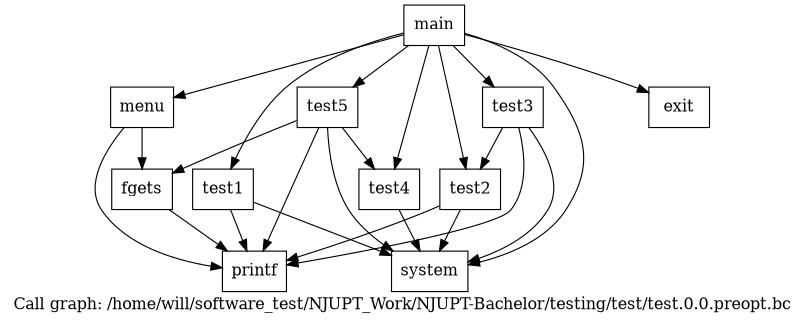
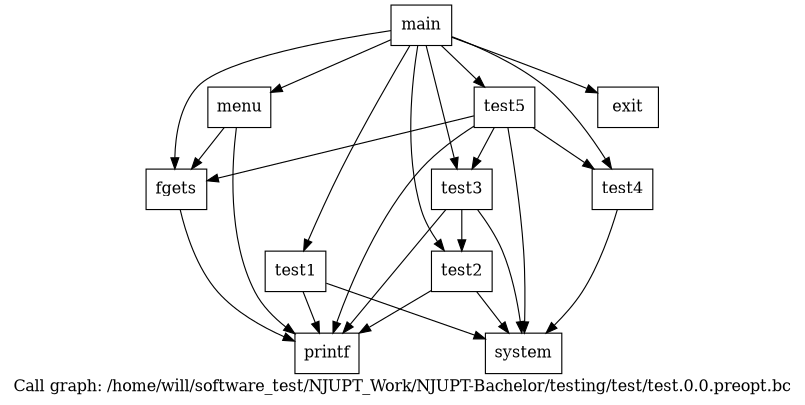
edge "test5" -> "test3": added
edge "main" -> "system": now "main" -> "fgets"
